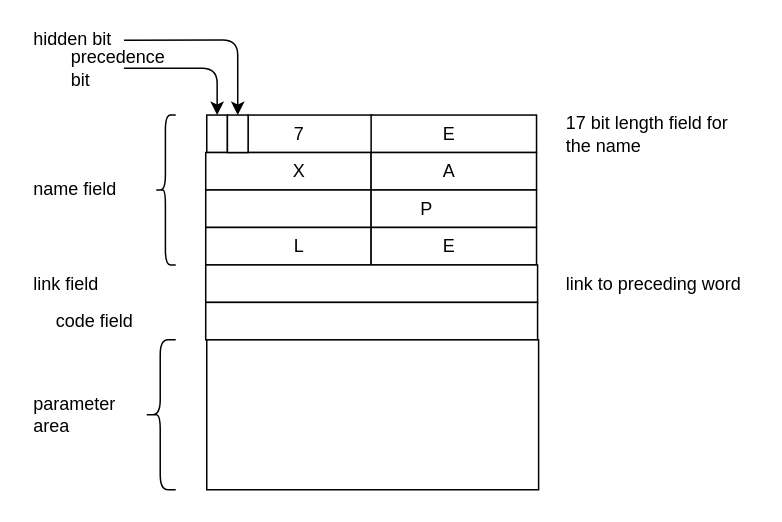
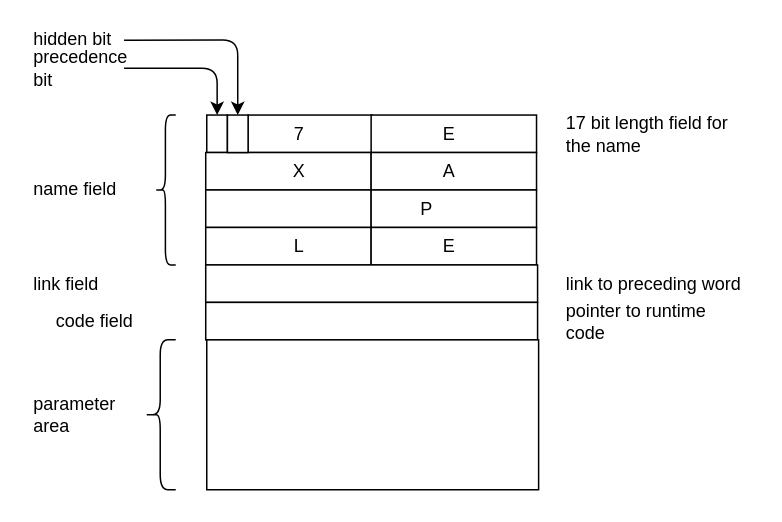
node "precedence bit": moved (120, 68) -> (82, 68)
node "pointer to runtime code": added
